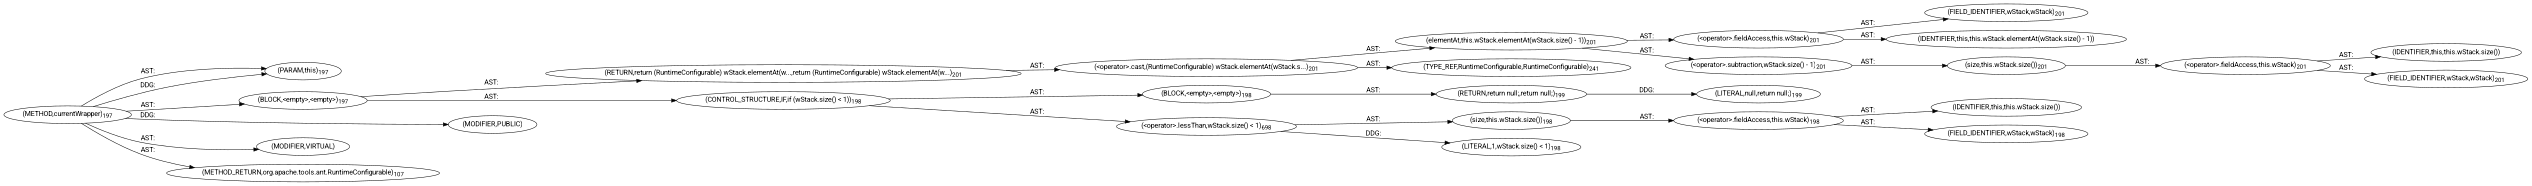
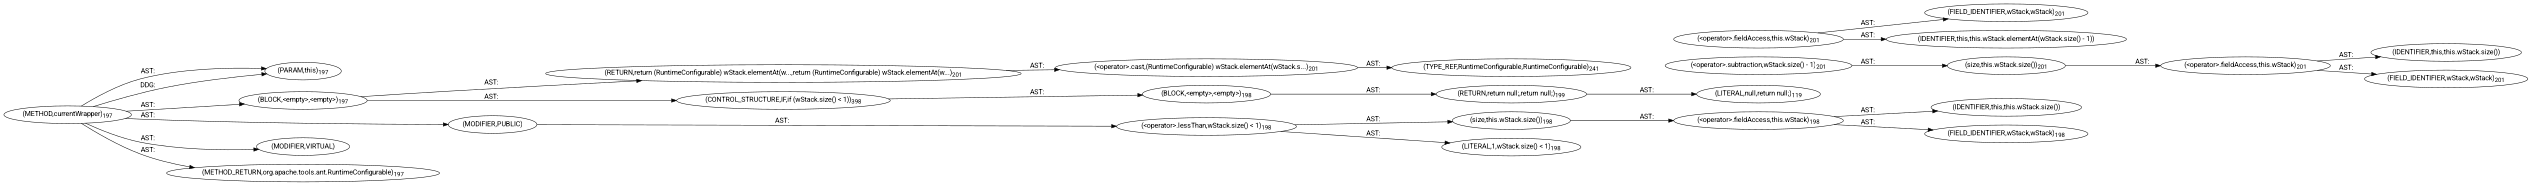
node "(elementAt,this.wStack.elementAt(wStack.size() - 1))": removed
edge "(RETURN,return null;,return null;)" -> "(LITERAL,null,return null;)": label "DDG: " -> "AST: "
node "(LITERAL,null,return null;)": text "199" -> "119"
node "(CONTROL_STRUCTURE,IF,if (wStack.size() < 1))": text "198" -> "398"
edge "(CONTROL_STRUCTURE,IF,if (wStack.size() < 1))" -> "(<operator>.lessThan,wStack.size() < 1)": now "(MODIFIER,PUBLIC)" -> "(<operator>.lessThan,wStack.size() < 1)"
edge "(METHOD,currentWrapper)" -> "(MODIFIER,PUBLIC)": label "DDG: " -> "AST: "
node "(<operator>.lessThan,wStack.size() < 1)": text "698" -> "198"
edge "(<operator>.lessThan,wStack.size() < 1)" -> "(LITERAL,1,wStack.size() < 1)": label "DDG: " -> "AST: "
node "(METHOD_RETURN,org.apache.tools.ant.RuntimeConfigurable)": text "107" -> "197"
